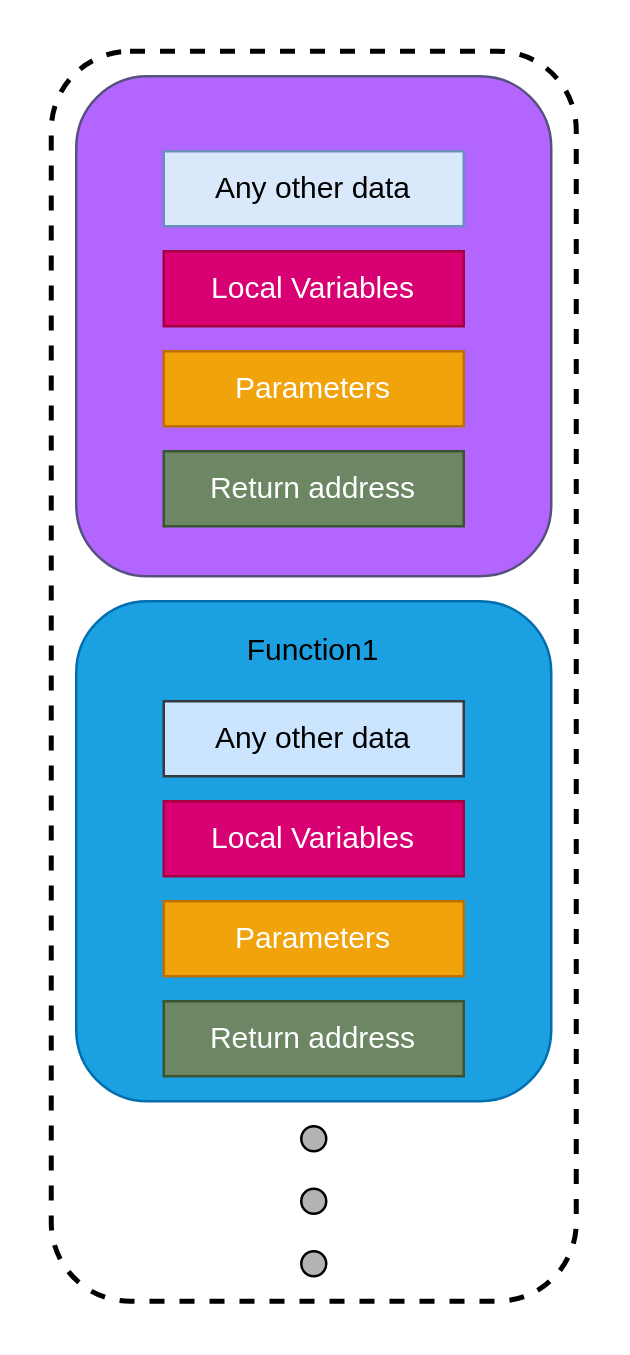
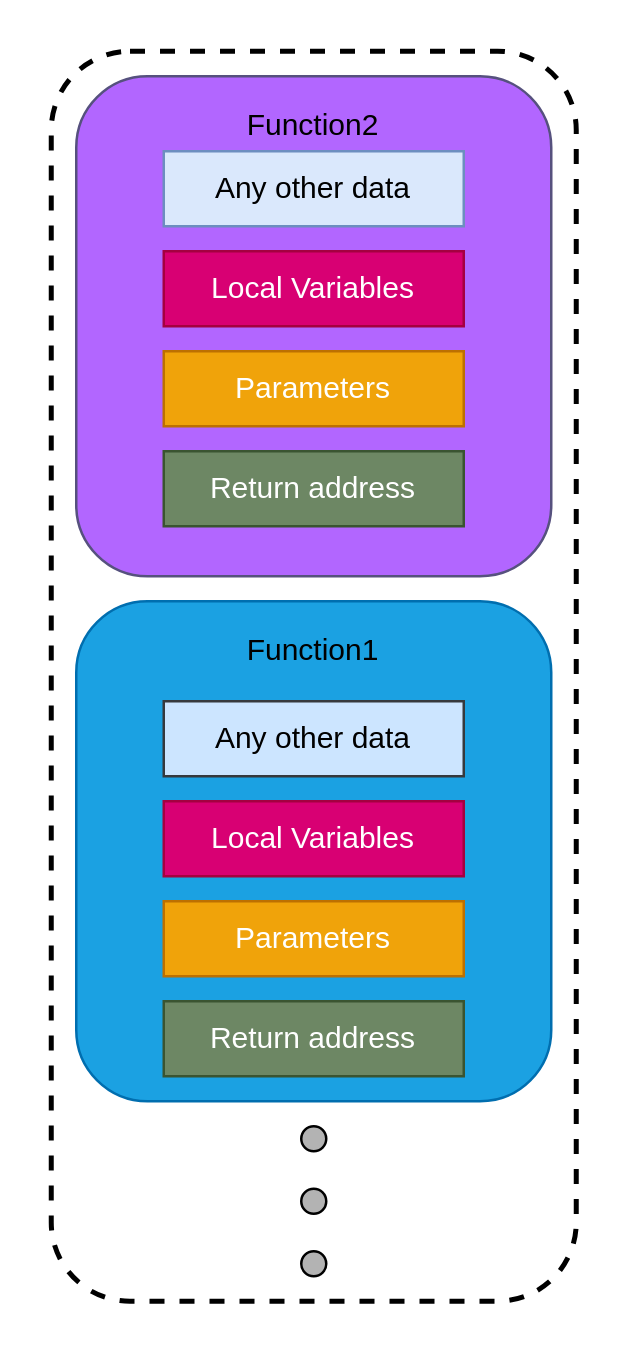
node "Function2": added
